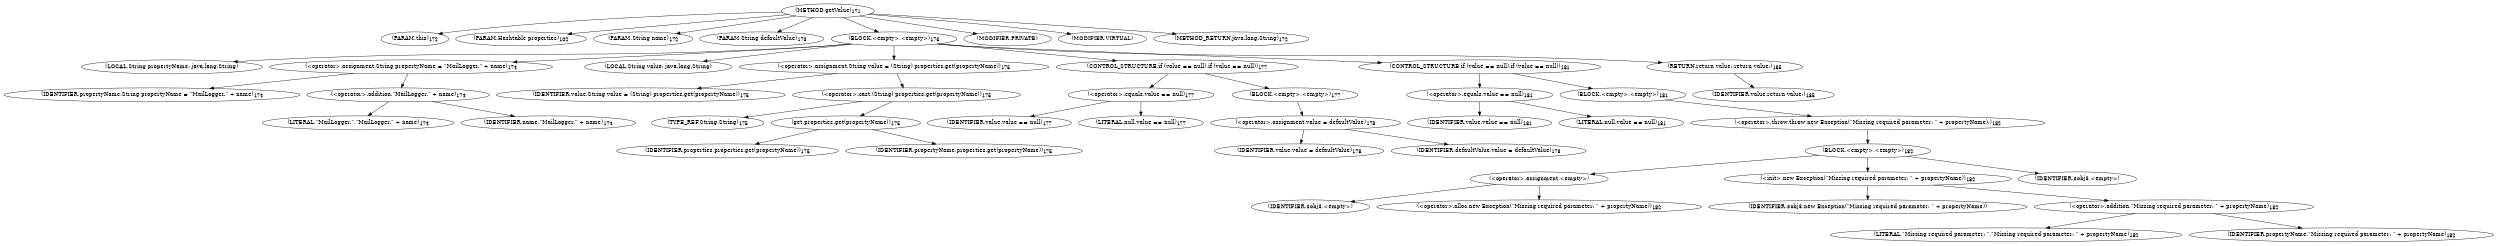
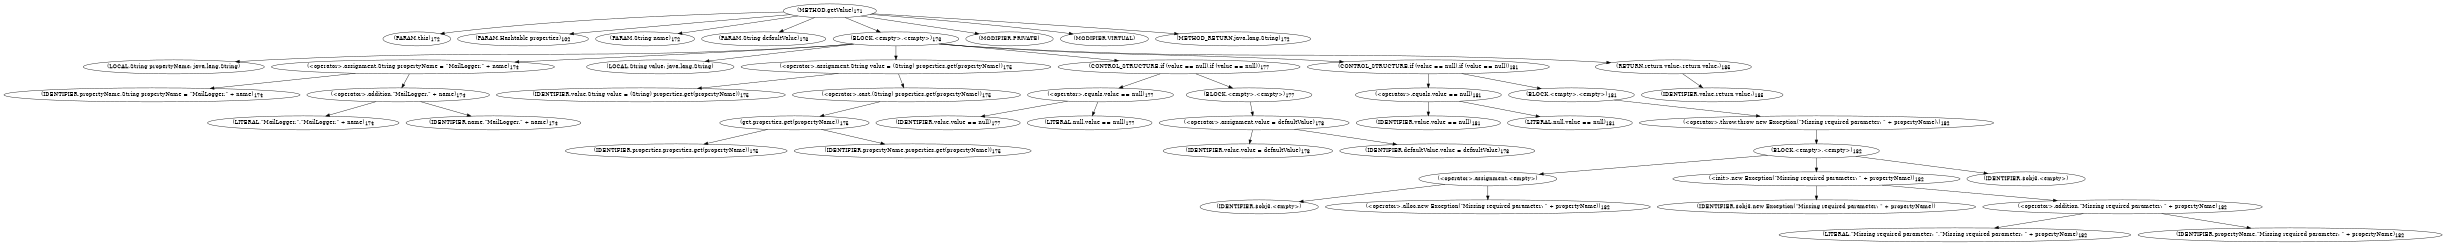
node "(TYPE_REF,String,String)": removed
